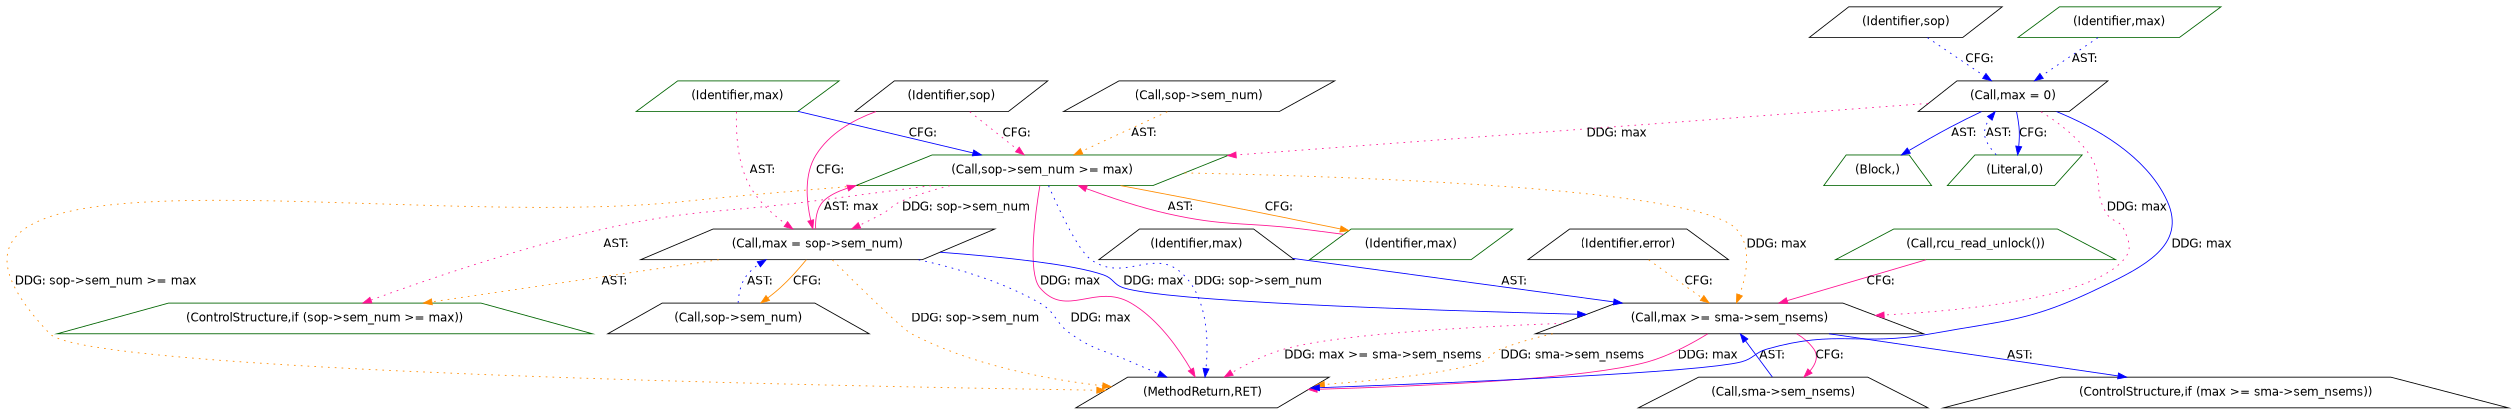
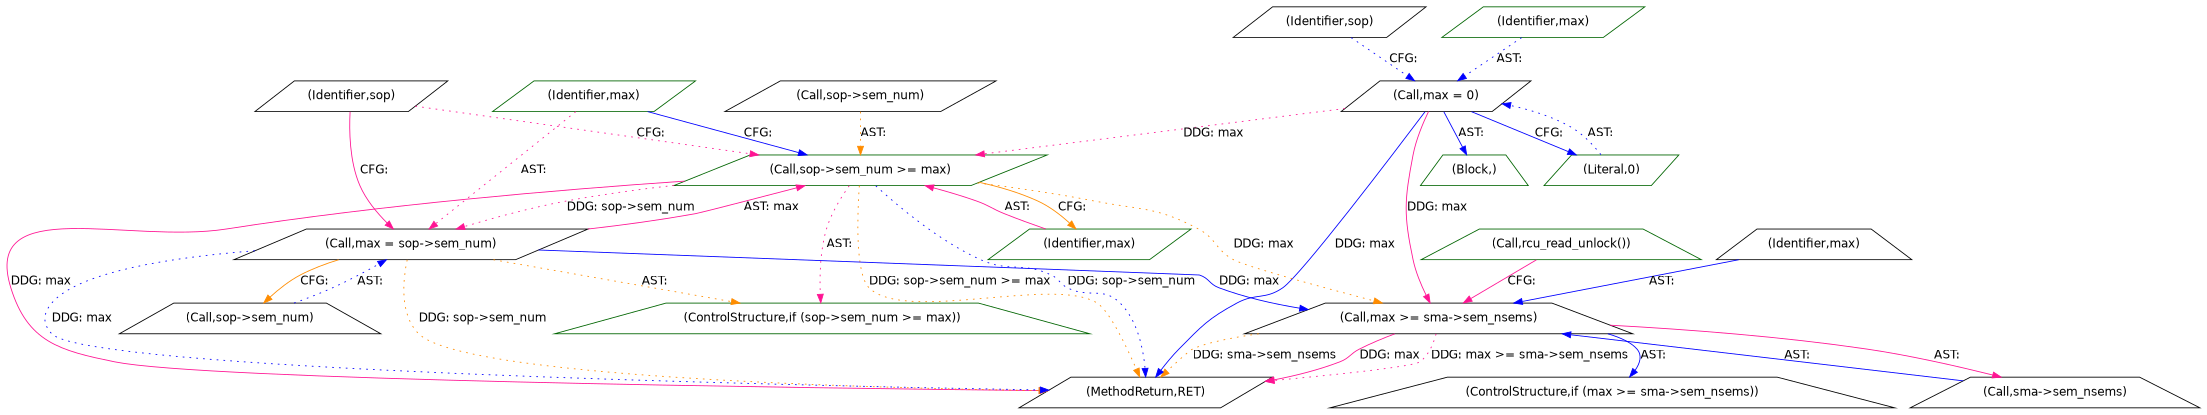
node "(Identifier,error)": removed
edge "(Call,max = 0)" -> "(Call,max >= sma->sem_nsems)": style dotted -> solid
edge "(Call,max >= sma->sem_nsems)" -> "(Call,sma->sem_nsems)": label "CFG: " -> "AST: "
